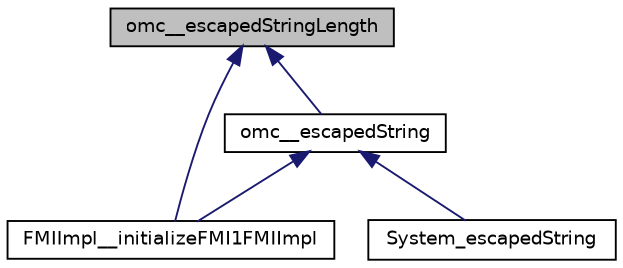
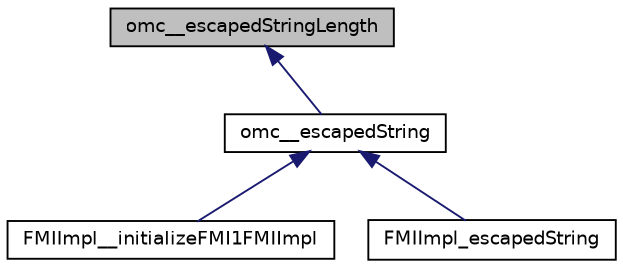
edge "FMIImpl__initializeFMI1FMIImpl" -> "omc__escapedStringLength": removed
node "System_escapedString": label "System_escapedString" -> "FMIImpl_escapedString"
